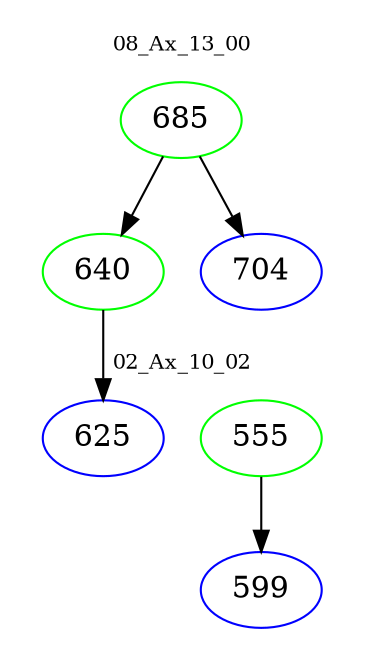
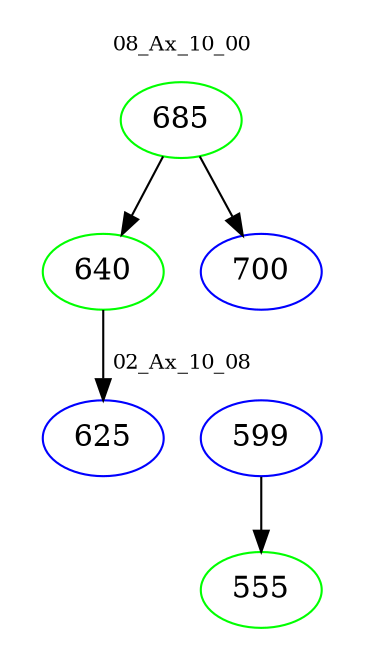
cluster "08_Ax_13_00": label "08_Ax_13_00" -> "08_Ax_10_00"
node "704": label "704" -> "700"
cluster "02_Ax_10_02": label "02_Ax_10_02" -> "02_Ax_10_08"
edge "555" -> "599": reversed
